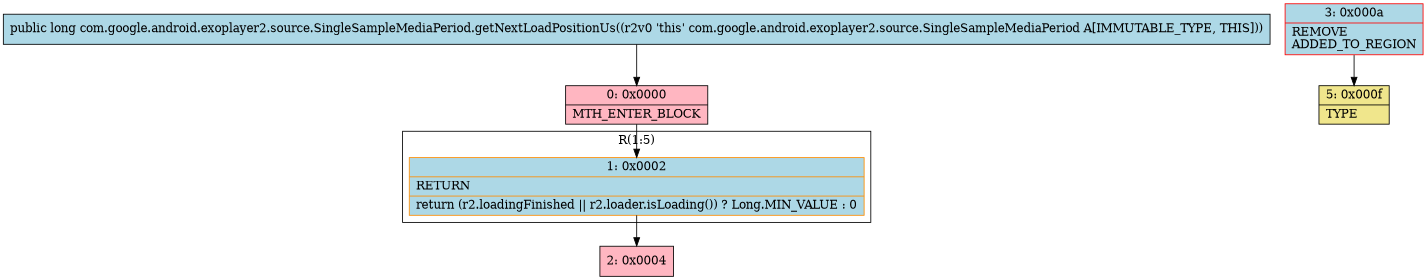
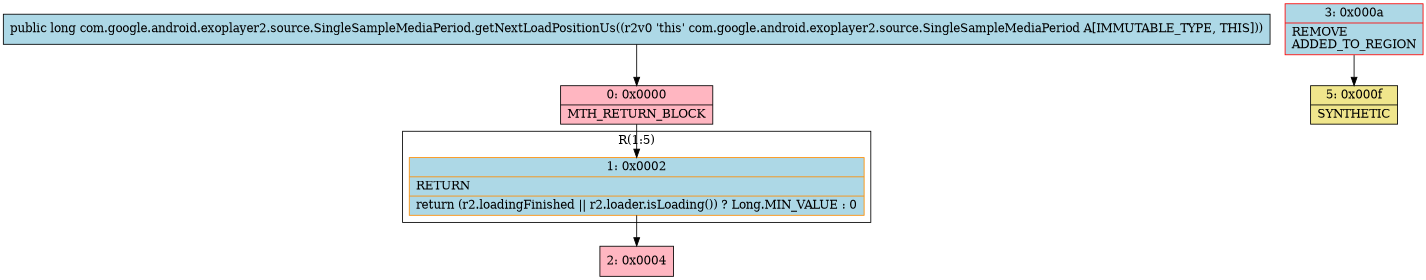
node "0: 0x0000": text "MTH_ENTER_BLOCK" -> "MTH_RETURN_BLOCK"
node "5: 0x000f": text "TYPE" -> "SYNTHETIC"
